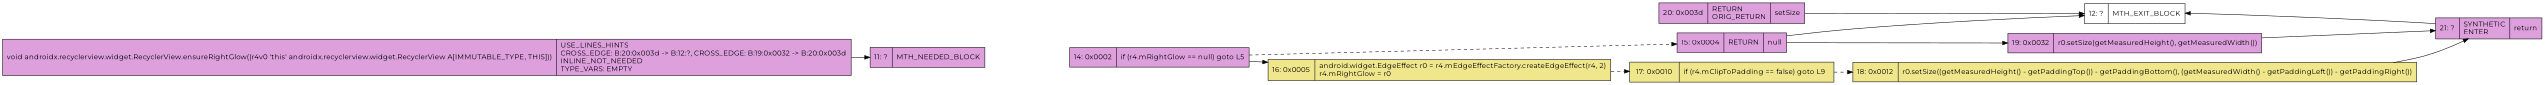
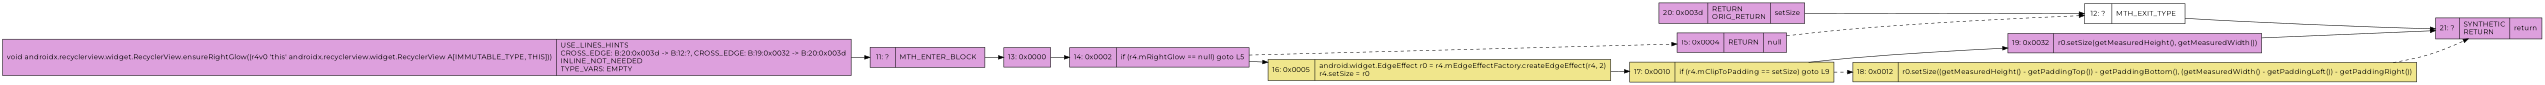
node "12: ?": text "MTH_EXIT_BLOCK" -> "MTH_EXIT_TYPE"
edge "21: ?" -> "12: ?": reversed
edge "15: 0x0004" -> "12: ?": style solid -> dashed
node "21: ?": text "ENTER" -> "RETURN"
edge "15: 0x0004" -> "19: 0x0032": now "17: 0x0010" -> "19: 0x0032"
edge "18: 0x0012" -> "21: ?": style solid -> dashed
node "11: ?": text "MTH_NEEDED_BLOCK" -> "MTH_ENTER_BLOCK"
node "13: 0x0000": added
edge "16: 0x0005" -> "17: 0x0010": style dashed -> solid
node "17: 0x0010": text "if (r4.mClipToPadding == false) goto L9" -> "if (r4.mClipToPadding == setSize) goto L9"
node "16: 0x0005": text "r4.mRightGlow = r0" -> "r4.setSize = r0"
